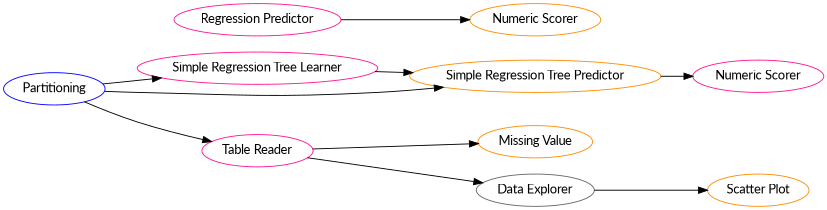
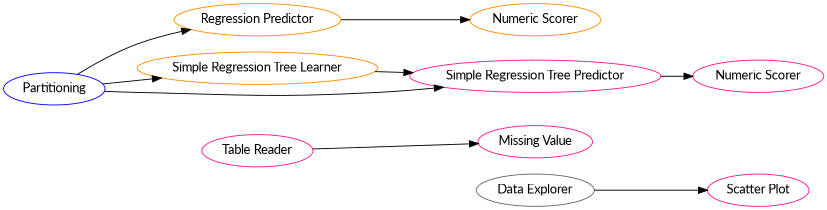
node "Regression Predictor": color deeppink -> darkorange
node "Simple Regression Tree Learner": color deeppink -> darkorange
node "Simple Regression Tree Predictor": color darkorange -> deeppink
edge "Partitioning" -> "Table Reader": now "Partitioning" -> "Regression Predictor"
node "Missing Value": color darkorange -> deeppink
edge "Table Reader" -> "Data Explorer": removed
node "Scatter Plot": color darkorange -> deeppink
